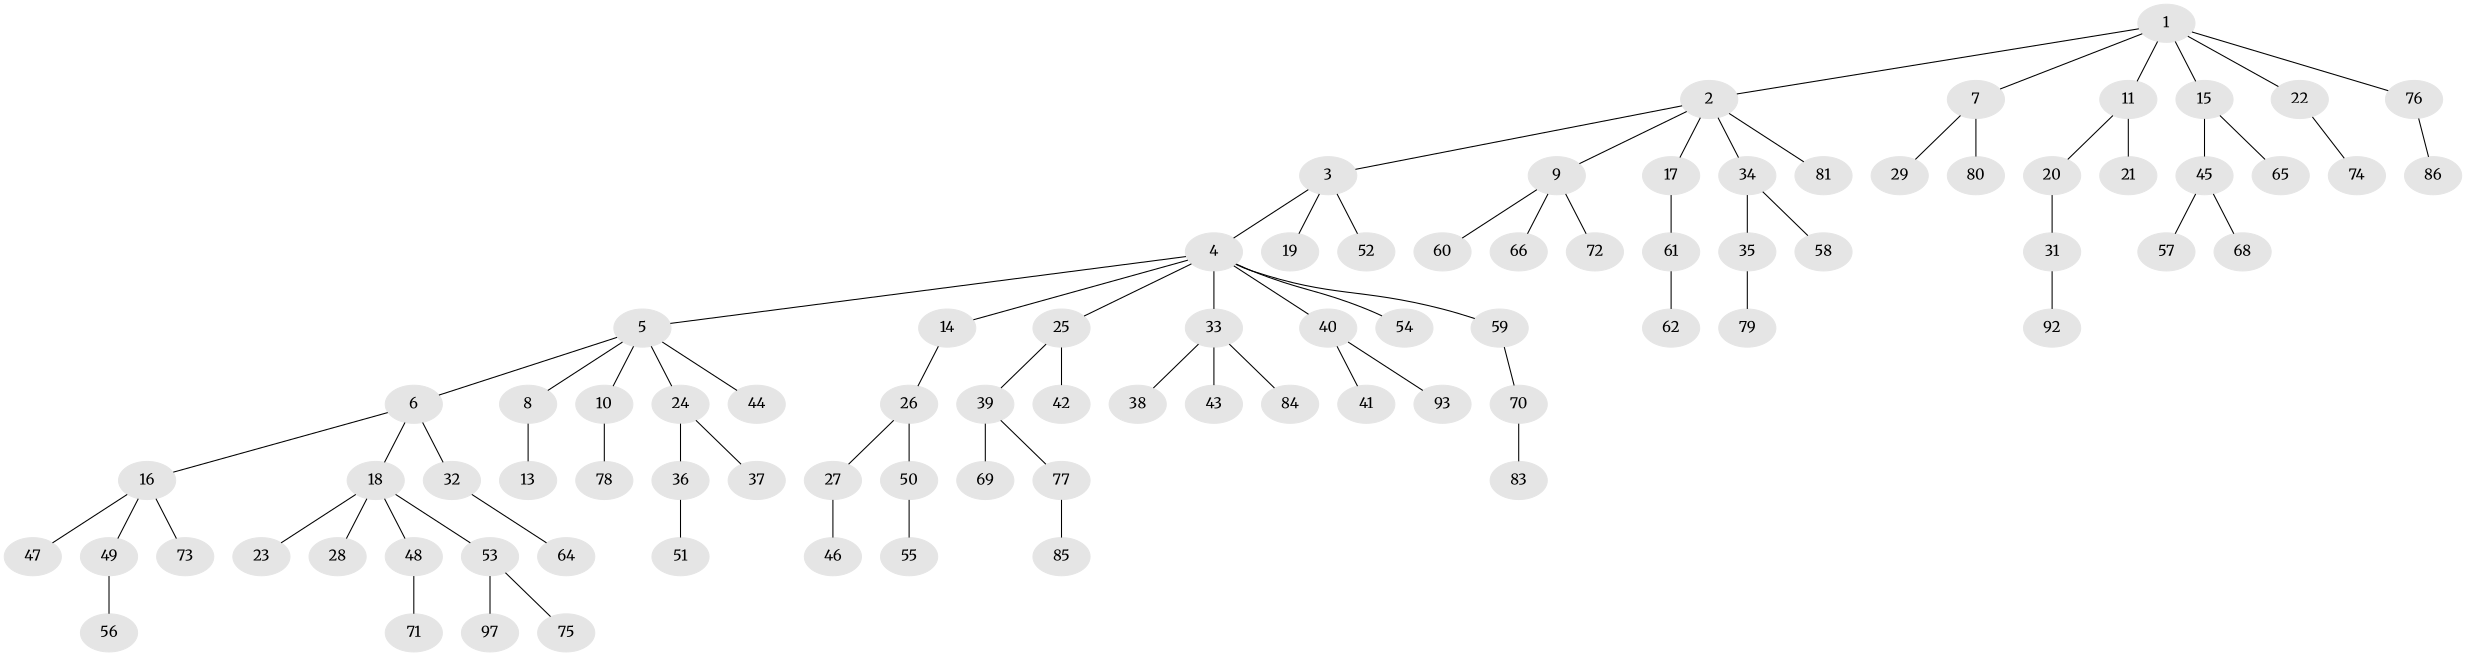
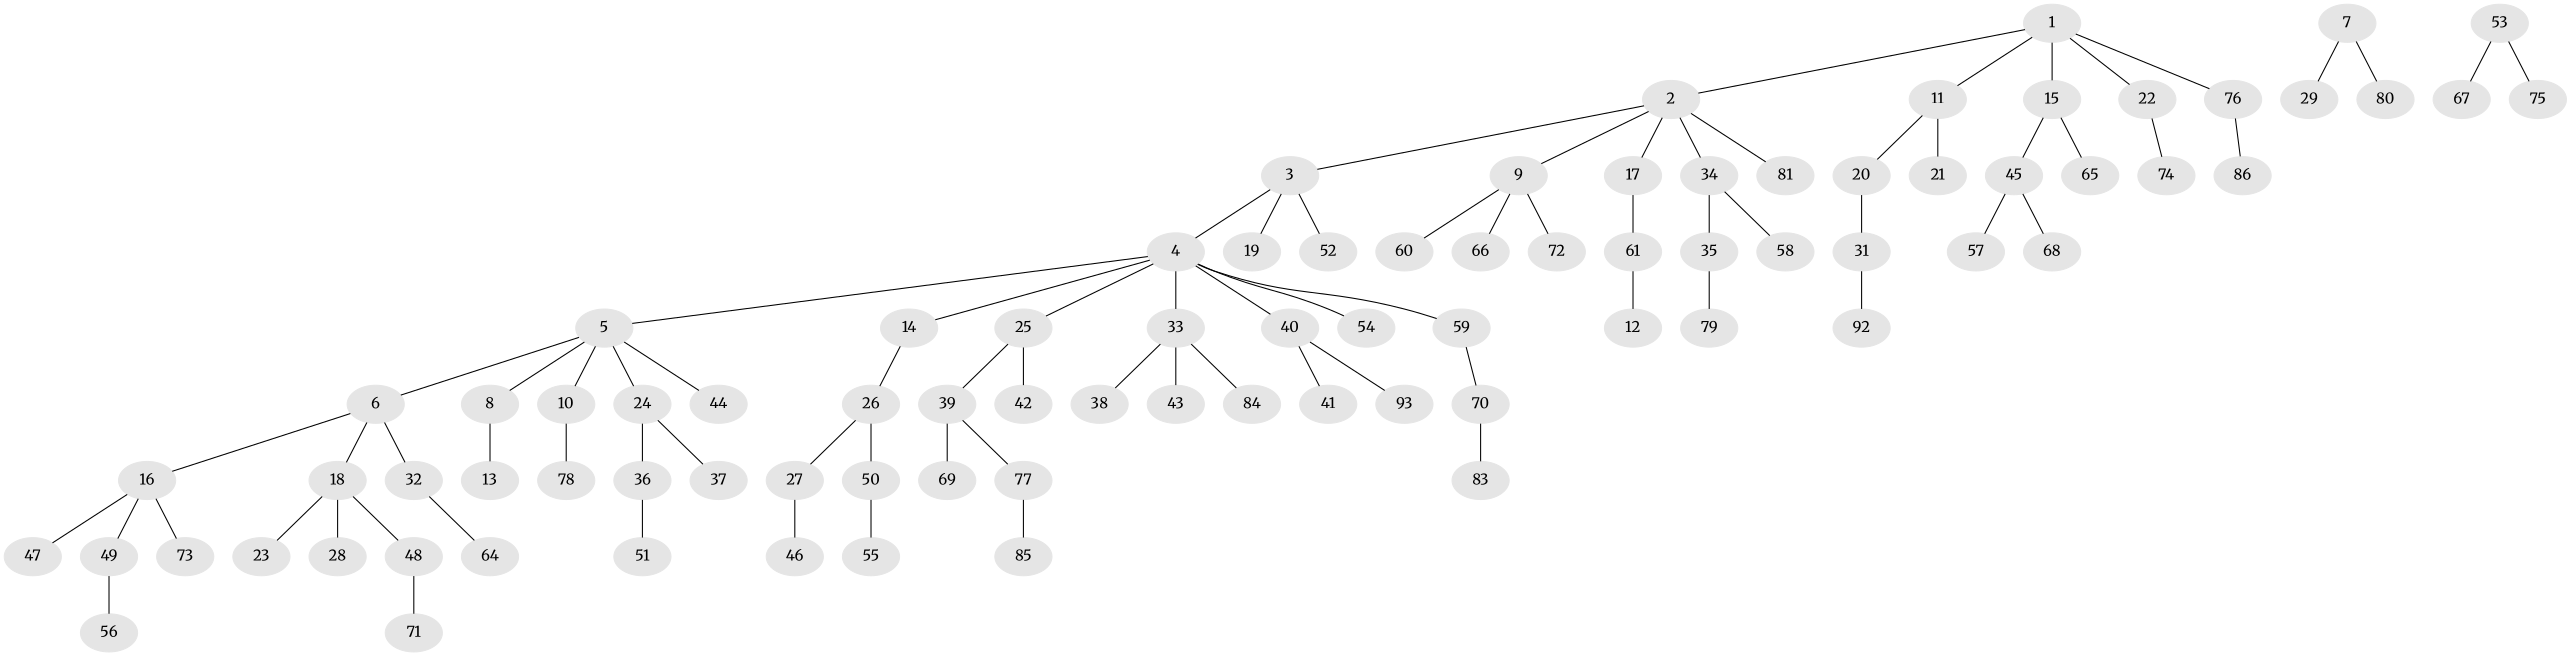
edge "1" -- "7": removed
node "62": label "62" -> "12"
edge "18" -- "53": removed
node "97": label "97" -> "67"
